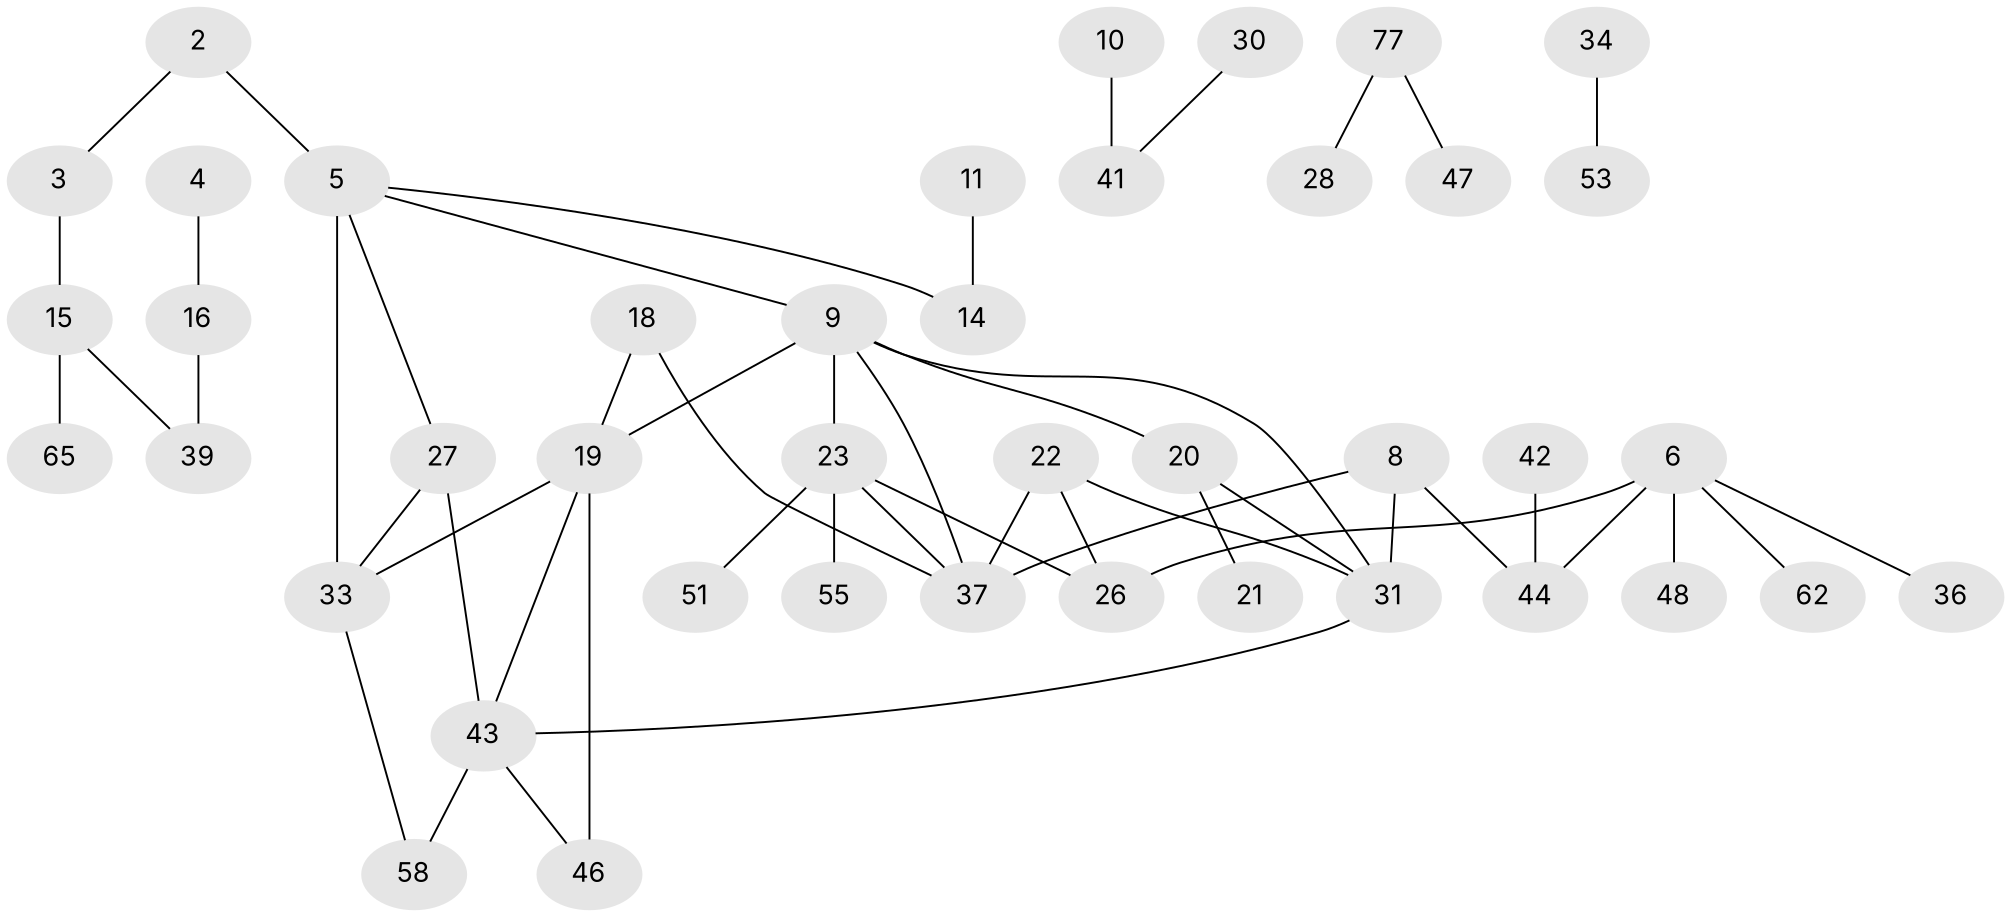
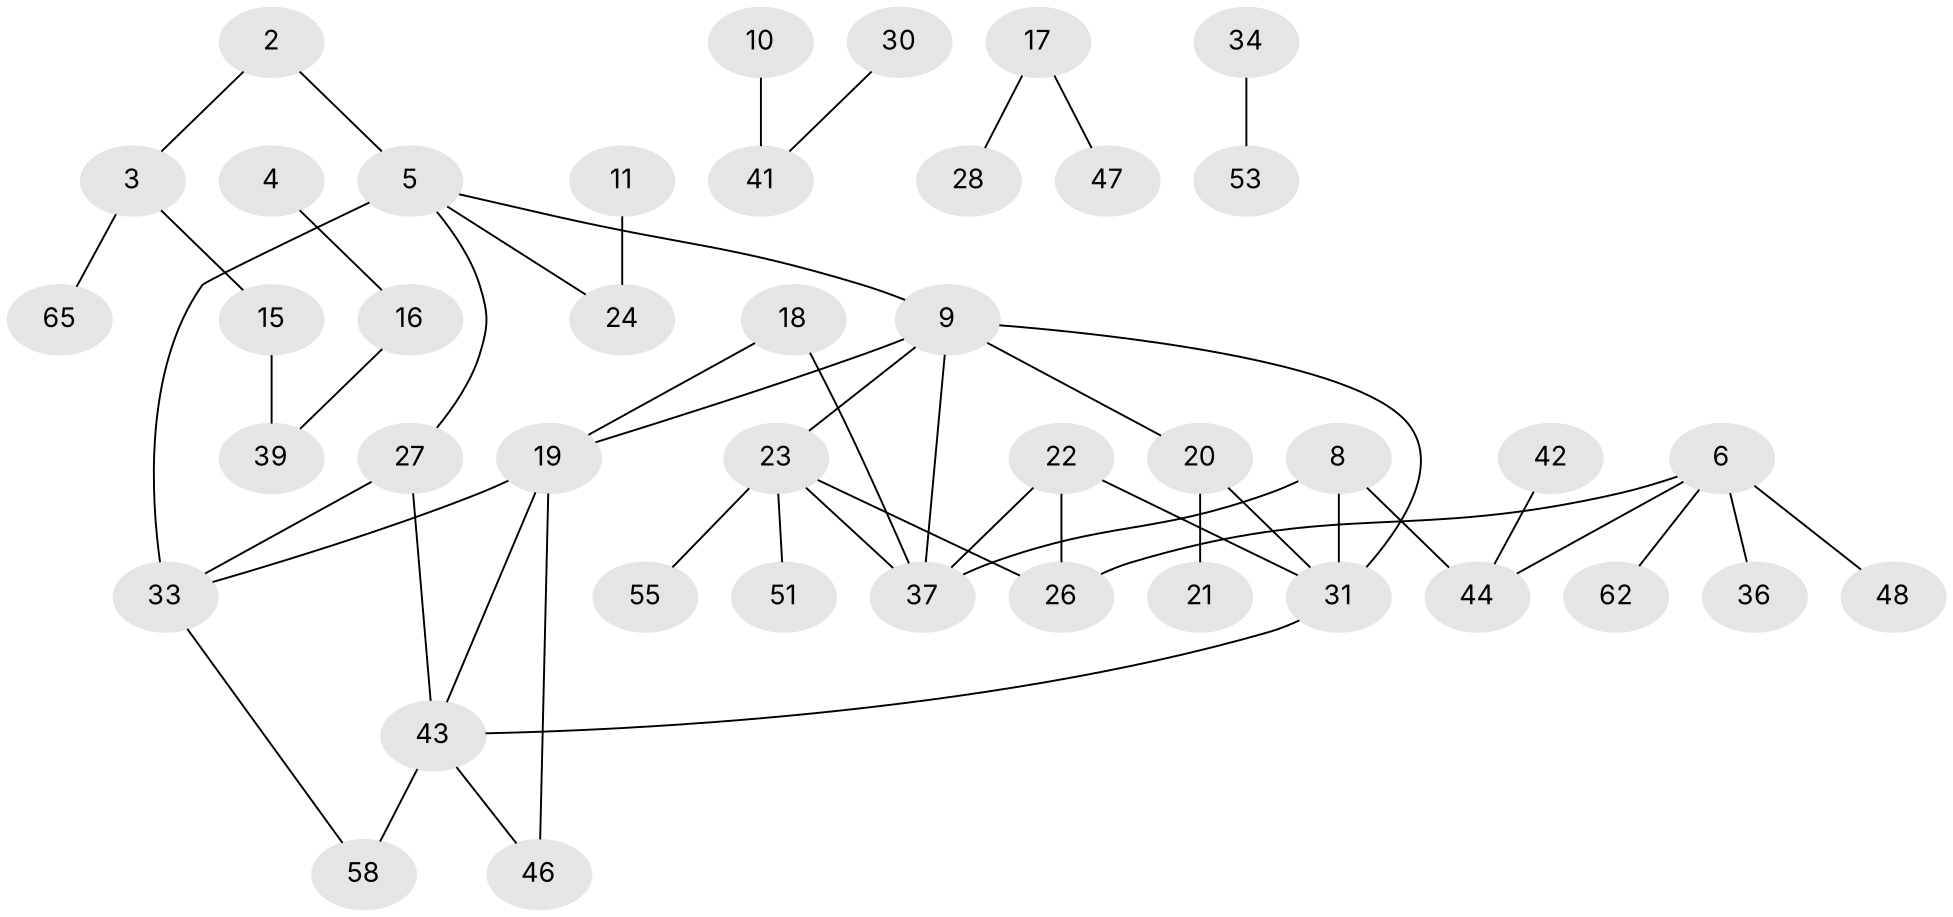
node "77": label "77" -> "17"
node "14": label "14" -> "24"
edge "15" -- "65": now "3" -- "65"
